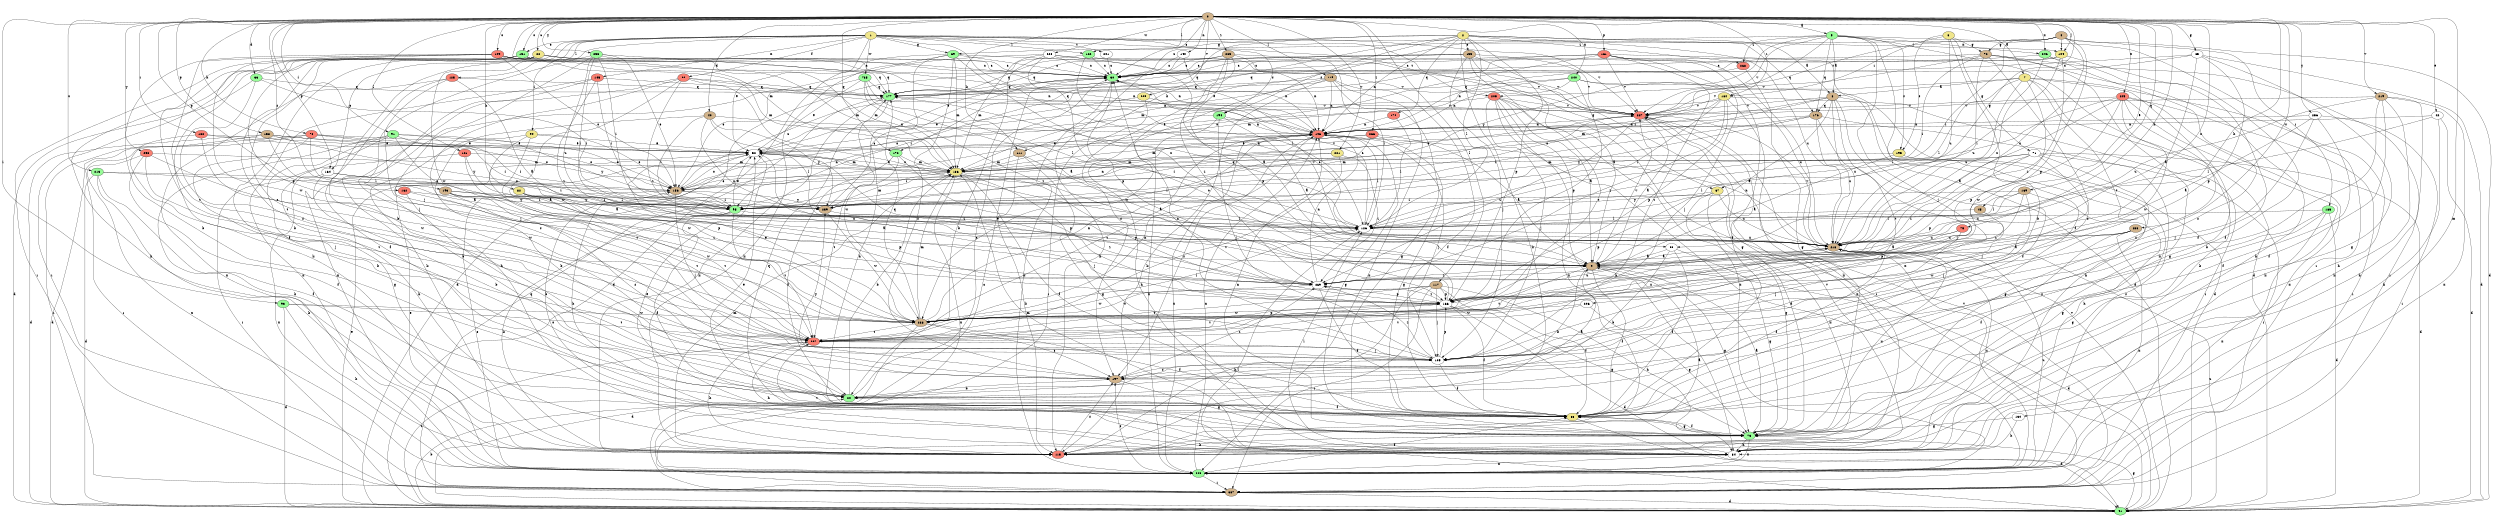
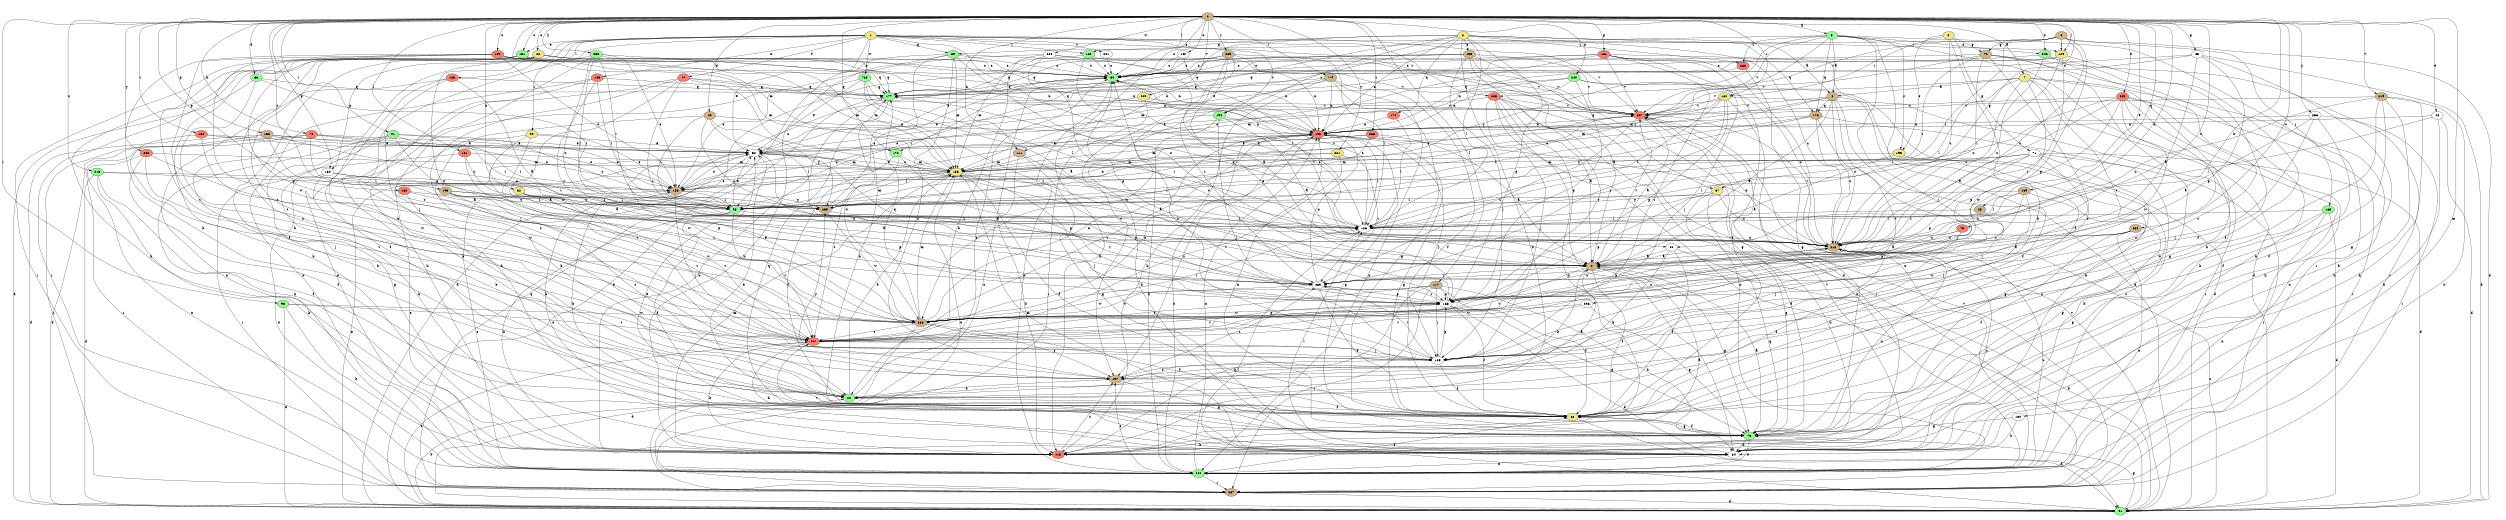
edge "253" -> "207": label "j" -> "t"
